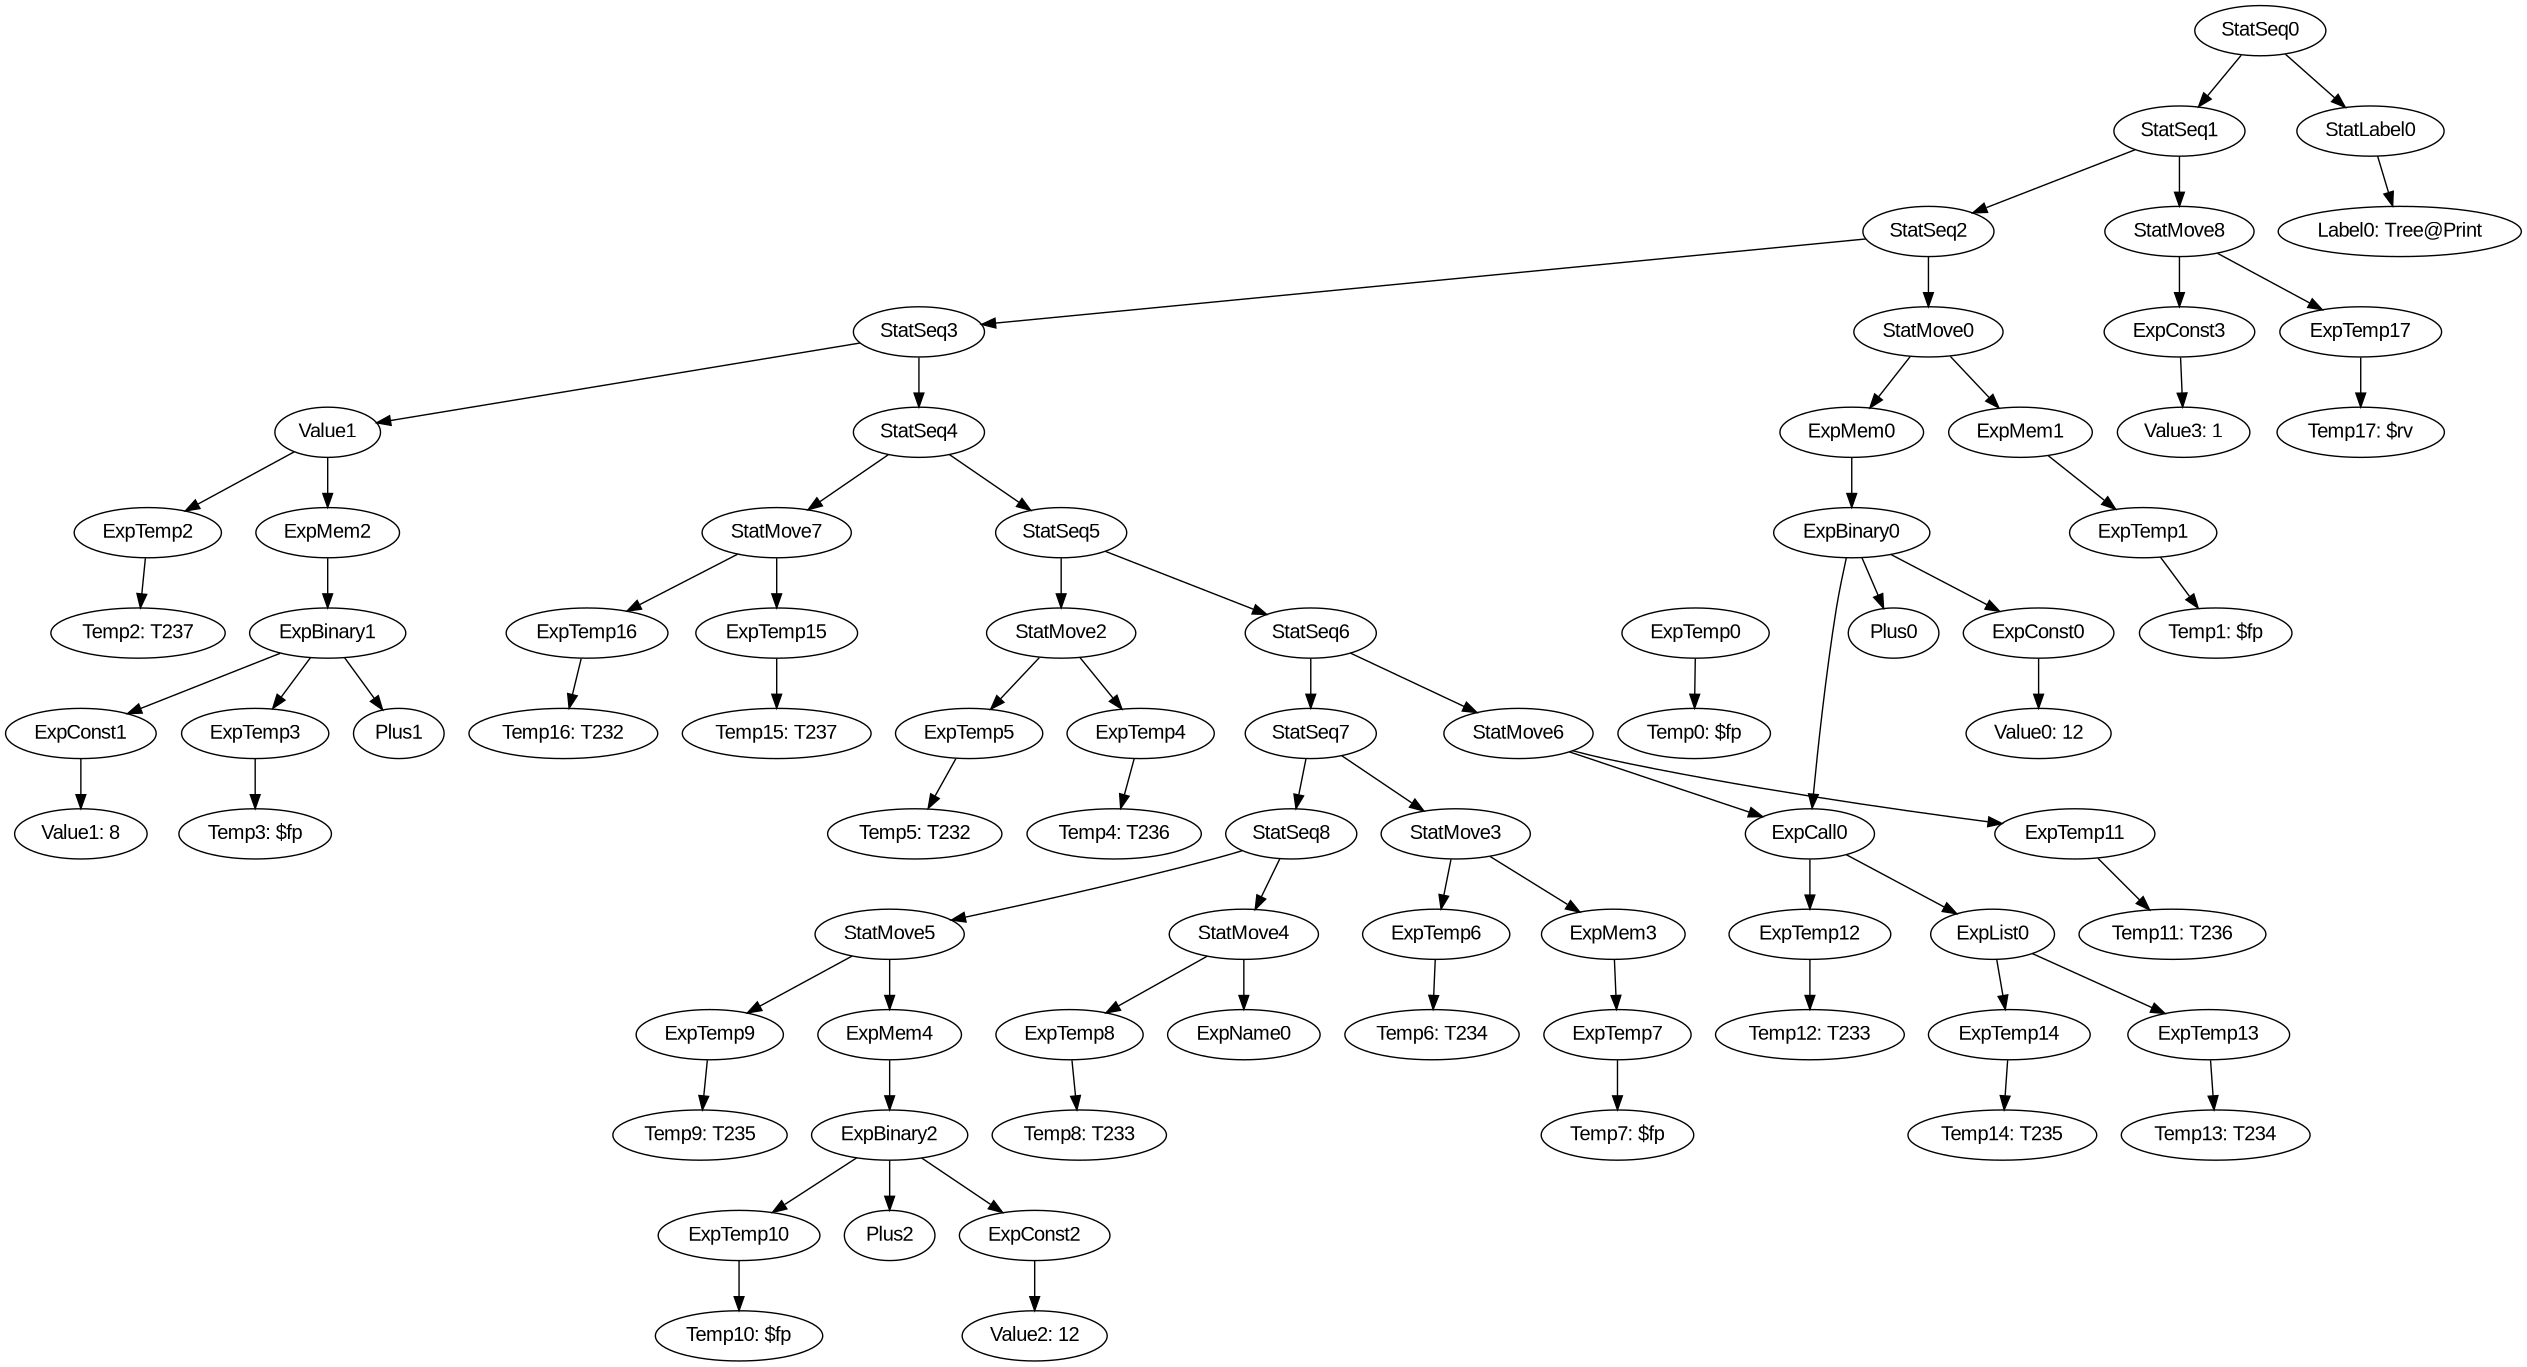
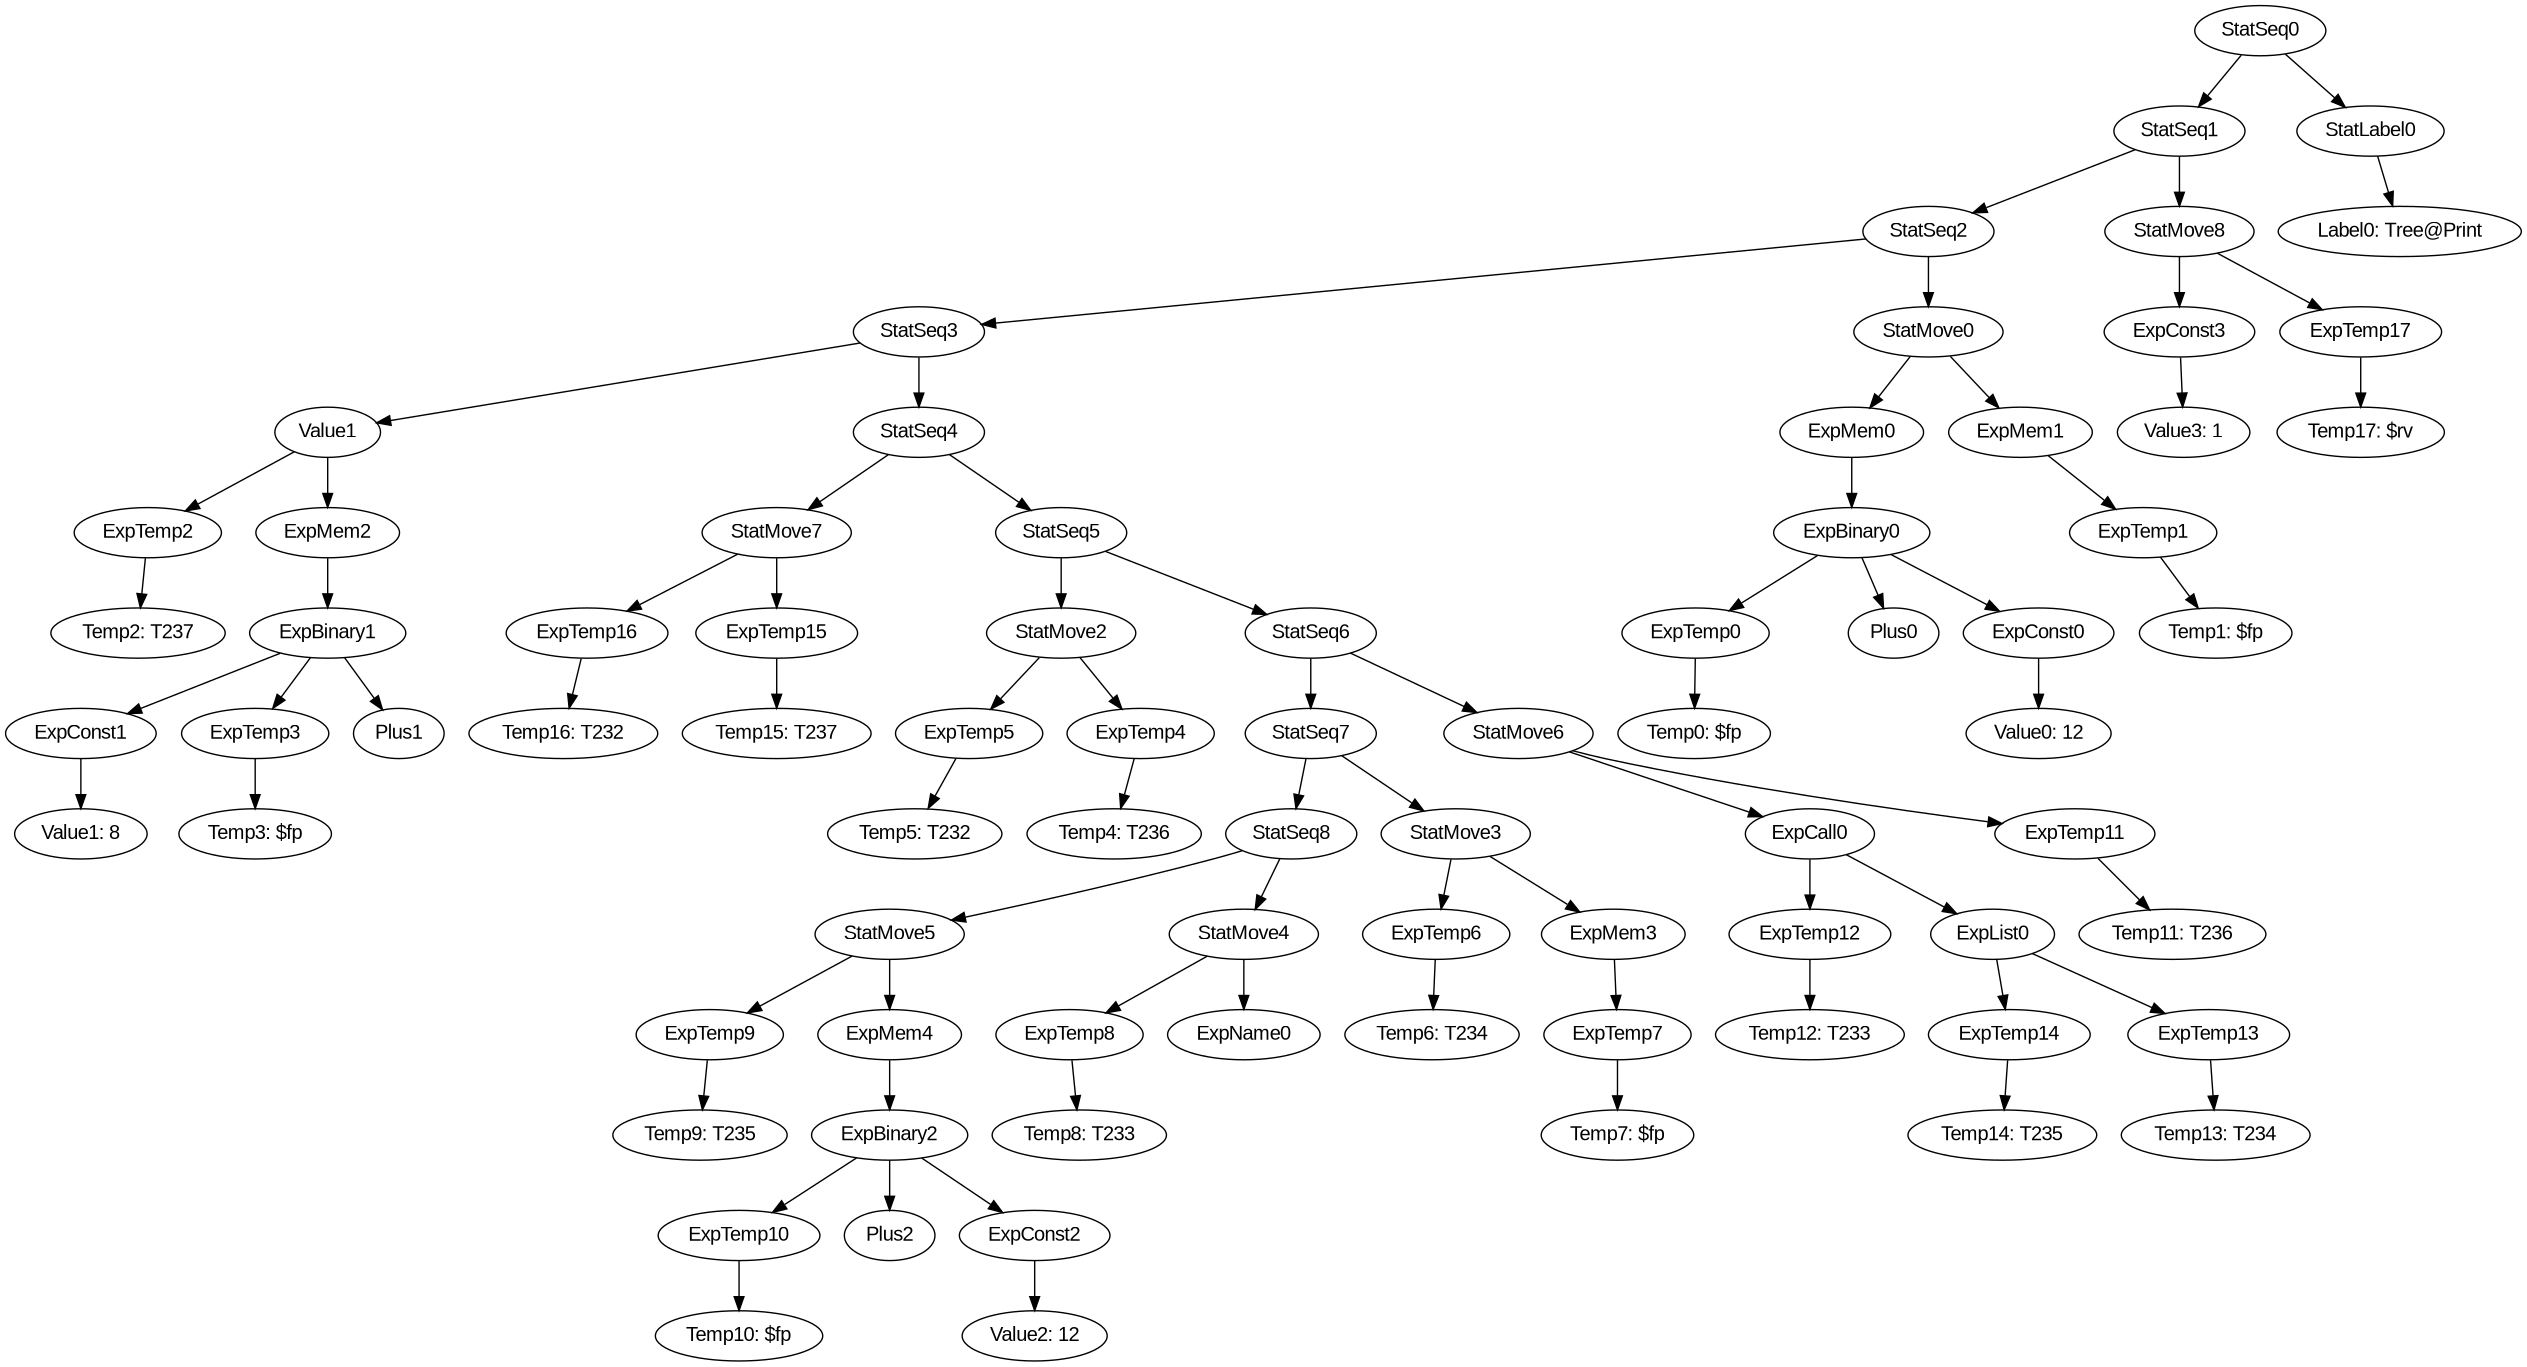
edge "ExpBinary0" -> "ExpCall0": now "ExpBinary0" -> "ExpTemp0"
